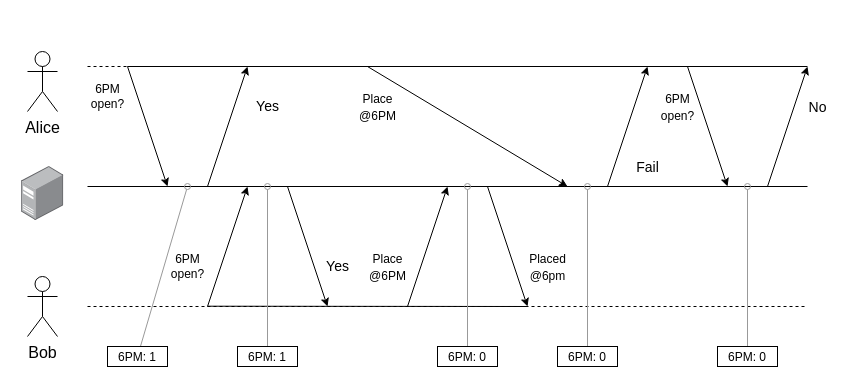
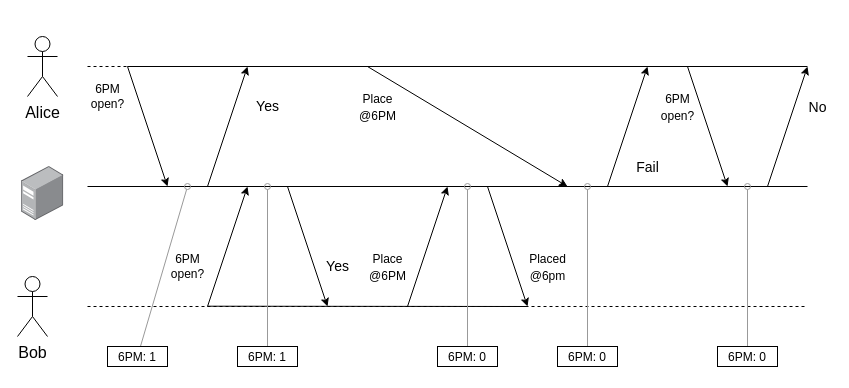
node "Alice": moved (43, 82) -> (43, 67)
node "Bob": moved (43, 307) -> (33, 307)
